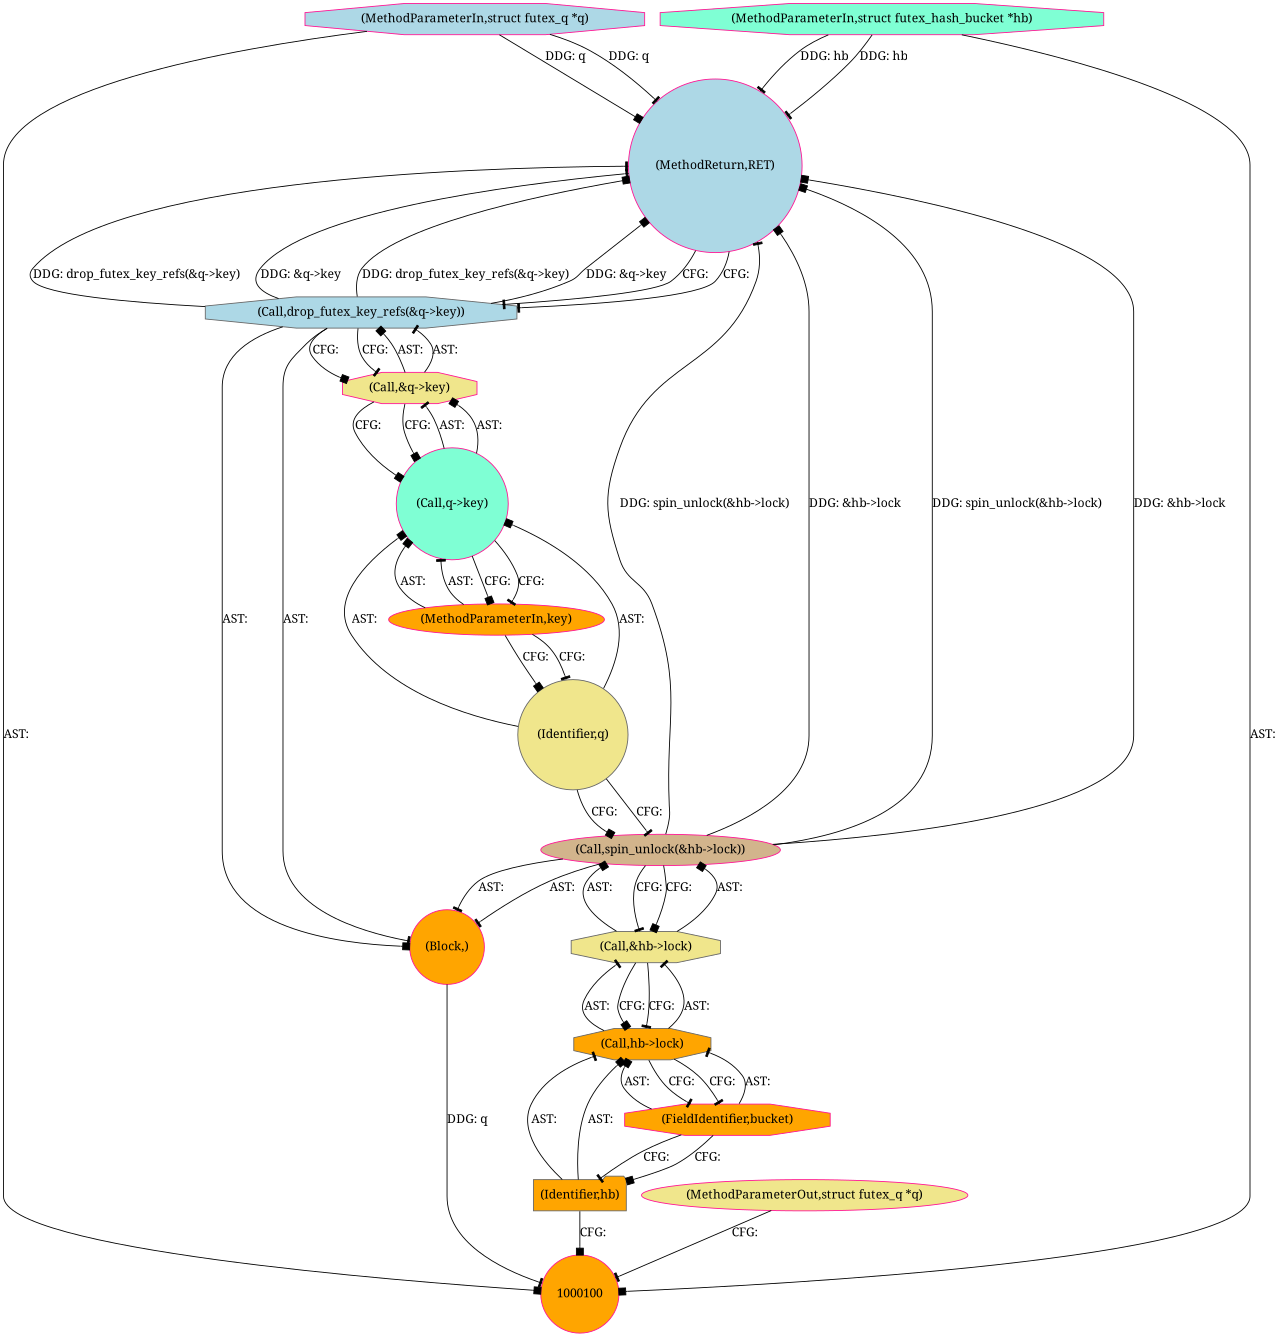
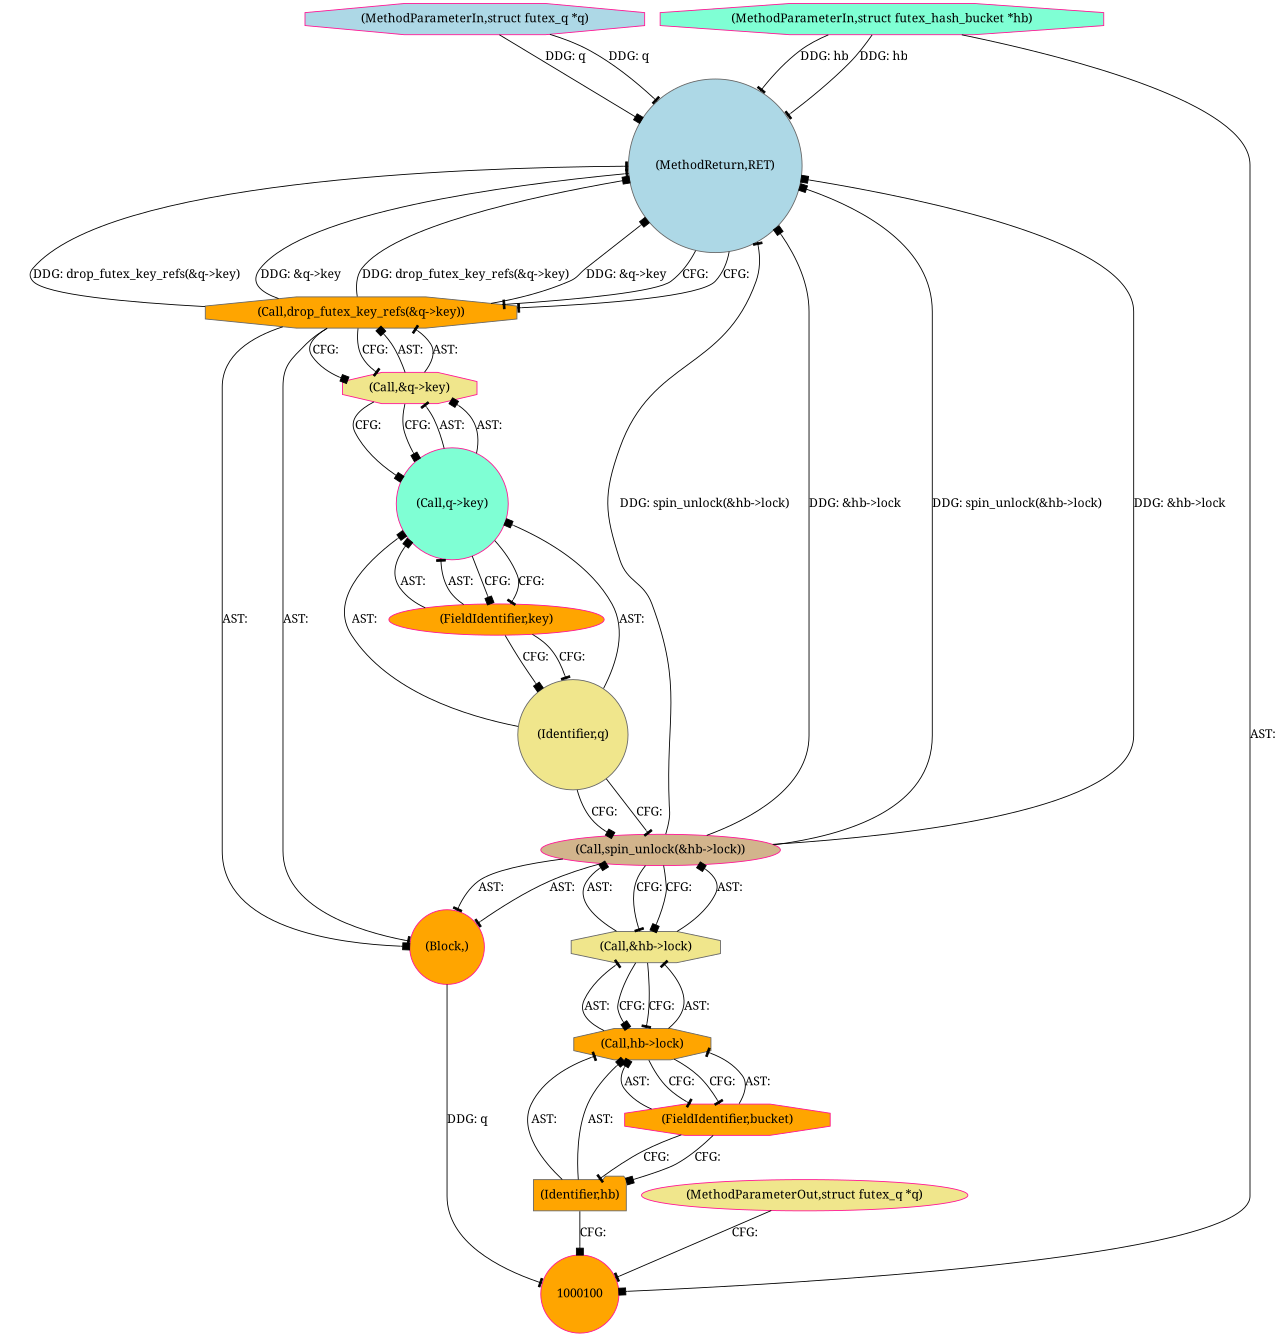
node "(MethodReturn,RET)": color deeppink -> gray40
node "(Call,drop_futex_key_refs(&q->key))": fillcolor lightblue -> orange
node "(MethodParameterIn,key)": label "(MethodParameterIn,key)" -> "(FieldIdentifier,key)"
edge "(MethodParameterIn,struct futex_q *q)" -> "1000100": removed, label "AST:"
